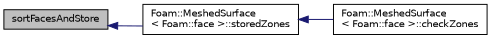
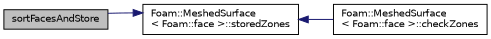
edge "Foam::MeshedSurface < Foam::face >::storedZones" -> "sortFacesAndStore": reversed
